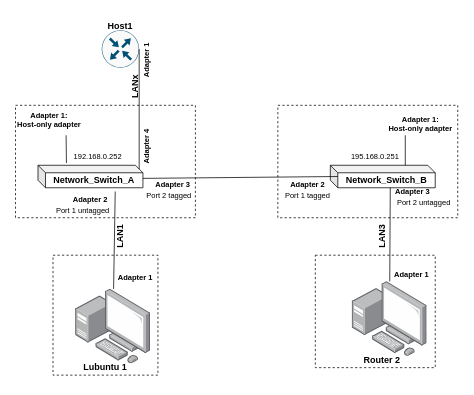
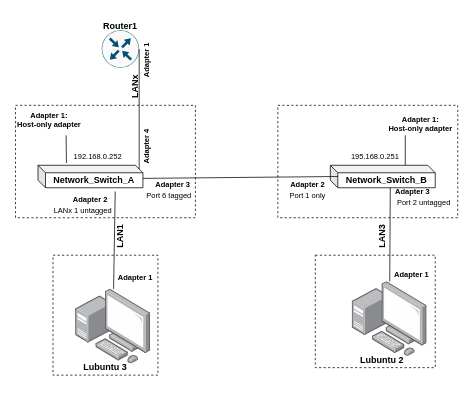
node "Host1": label "Host1" -> "Router1"
node "Port 2 tagged": label "Port 2 tagged" -> "Port 6 tagged"
node "Port 1 tagged": label "Port 1 tagged" -> "Port 1 only"
node "Port 1 untagged": label "Port 1 untagged" -> "LANx 1 untagged"
node "Router 2": label "Router 2" -> "Lubuntu 2"
node "Lubuntu 1": label "Lubuntu 1" -> "Lubuntu 3"
